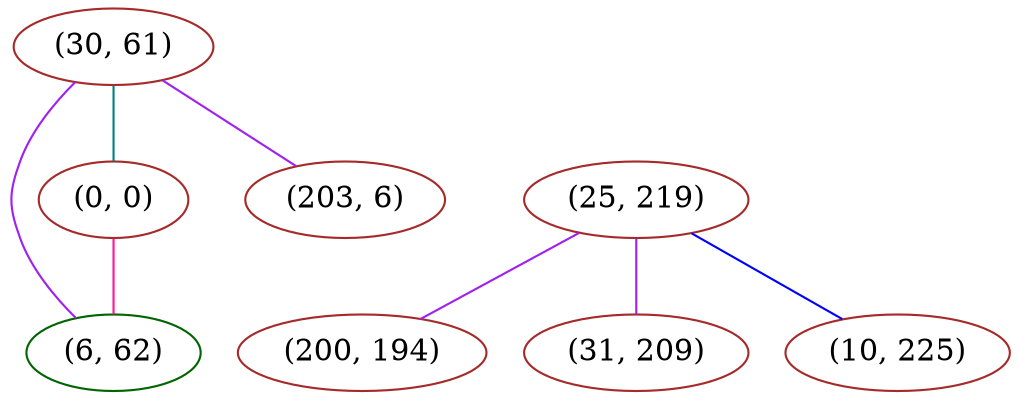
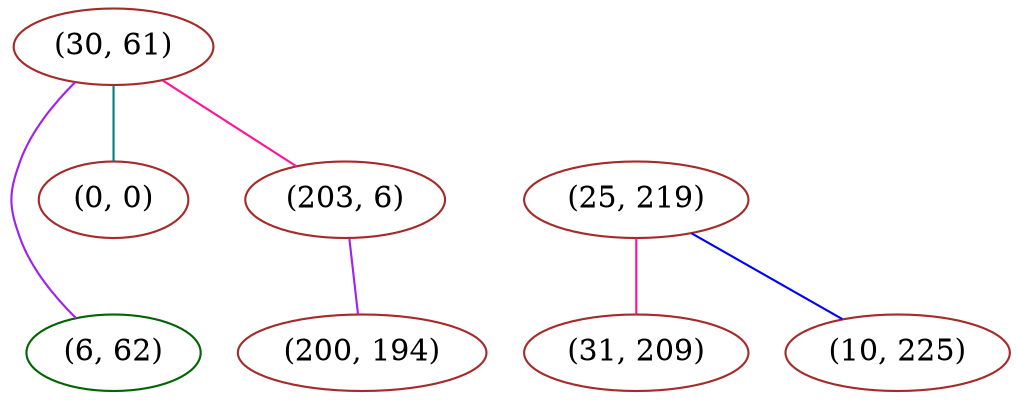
edge "(30, 61)" -- "(203, 6)": color purple -> deeppink
edge "(0, 0)" -- "(6, 62)": removed
edge "(25, 219)" -- "(200, 194)": now "(203, 6)" -- "(200, 194)"
edge "(25, 219)" -- "(31, 209)": color purple -> deeppink
